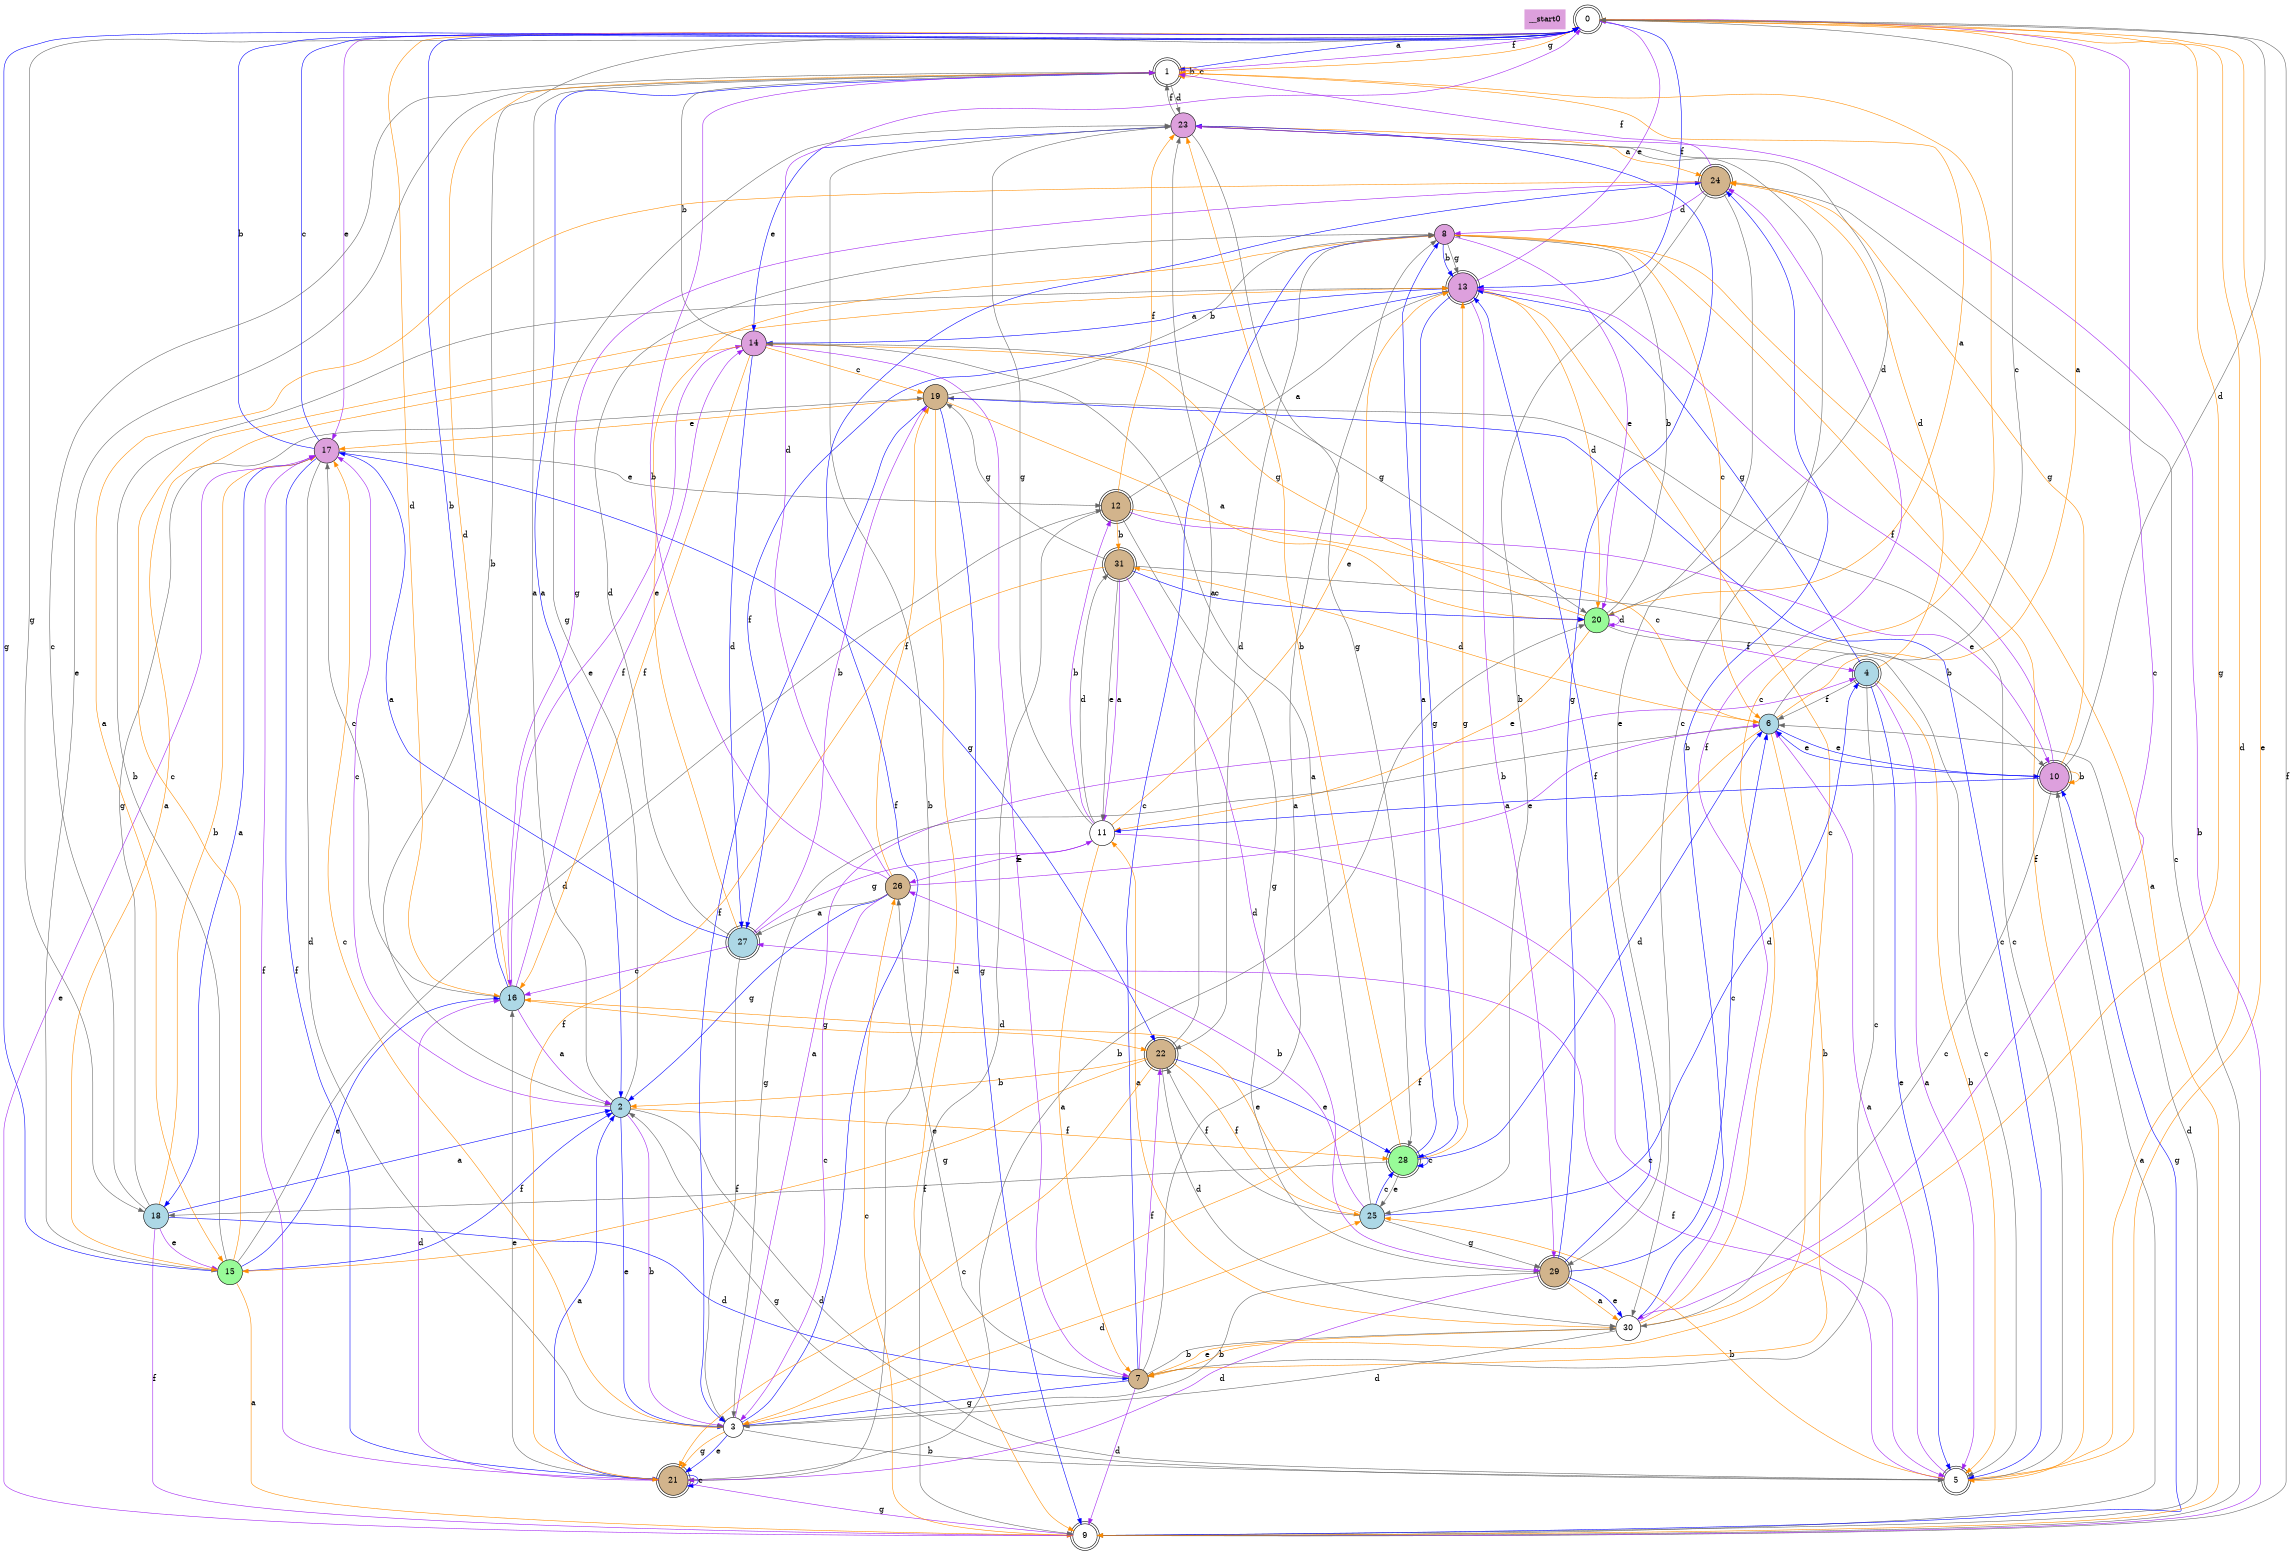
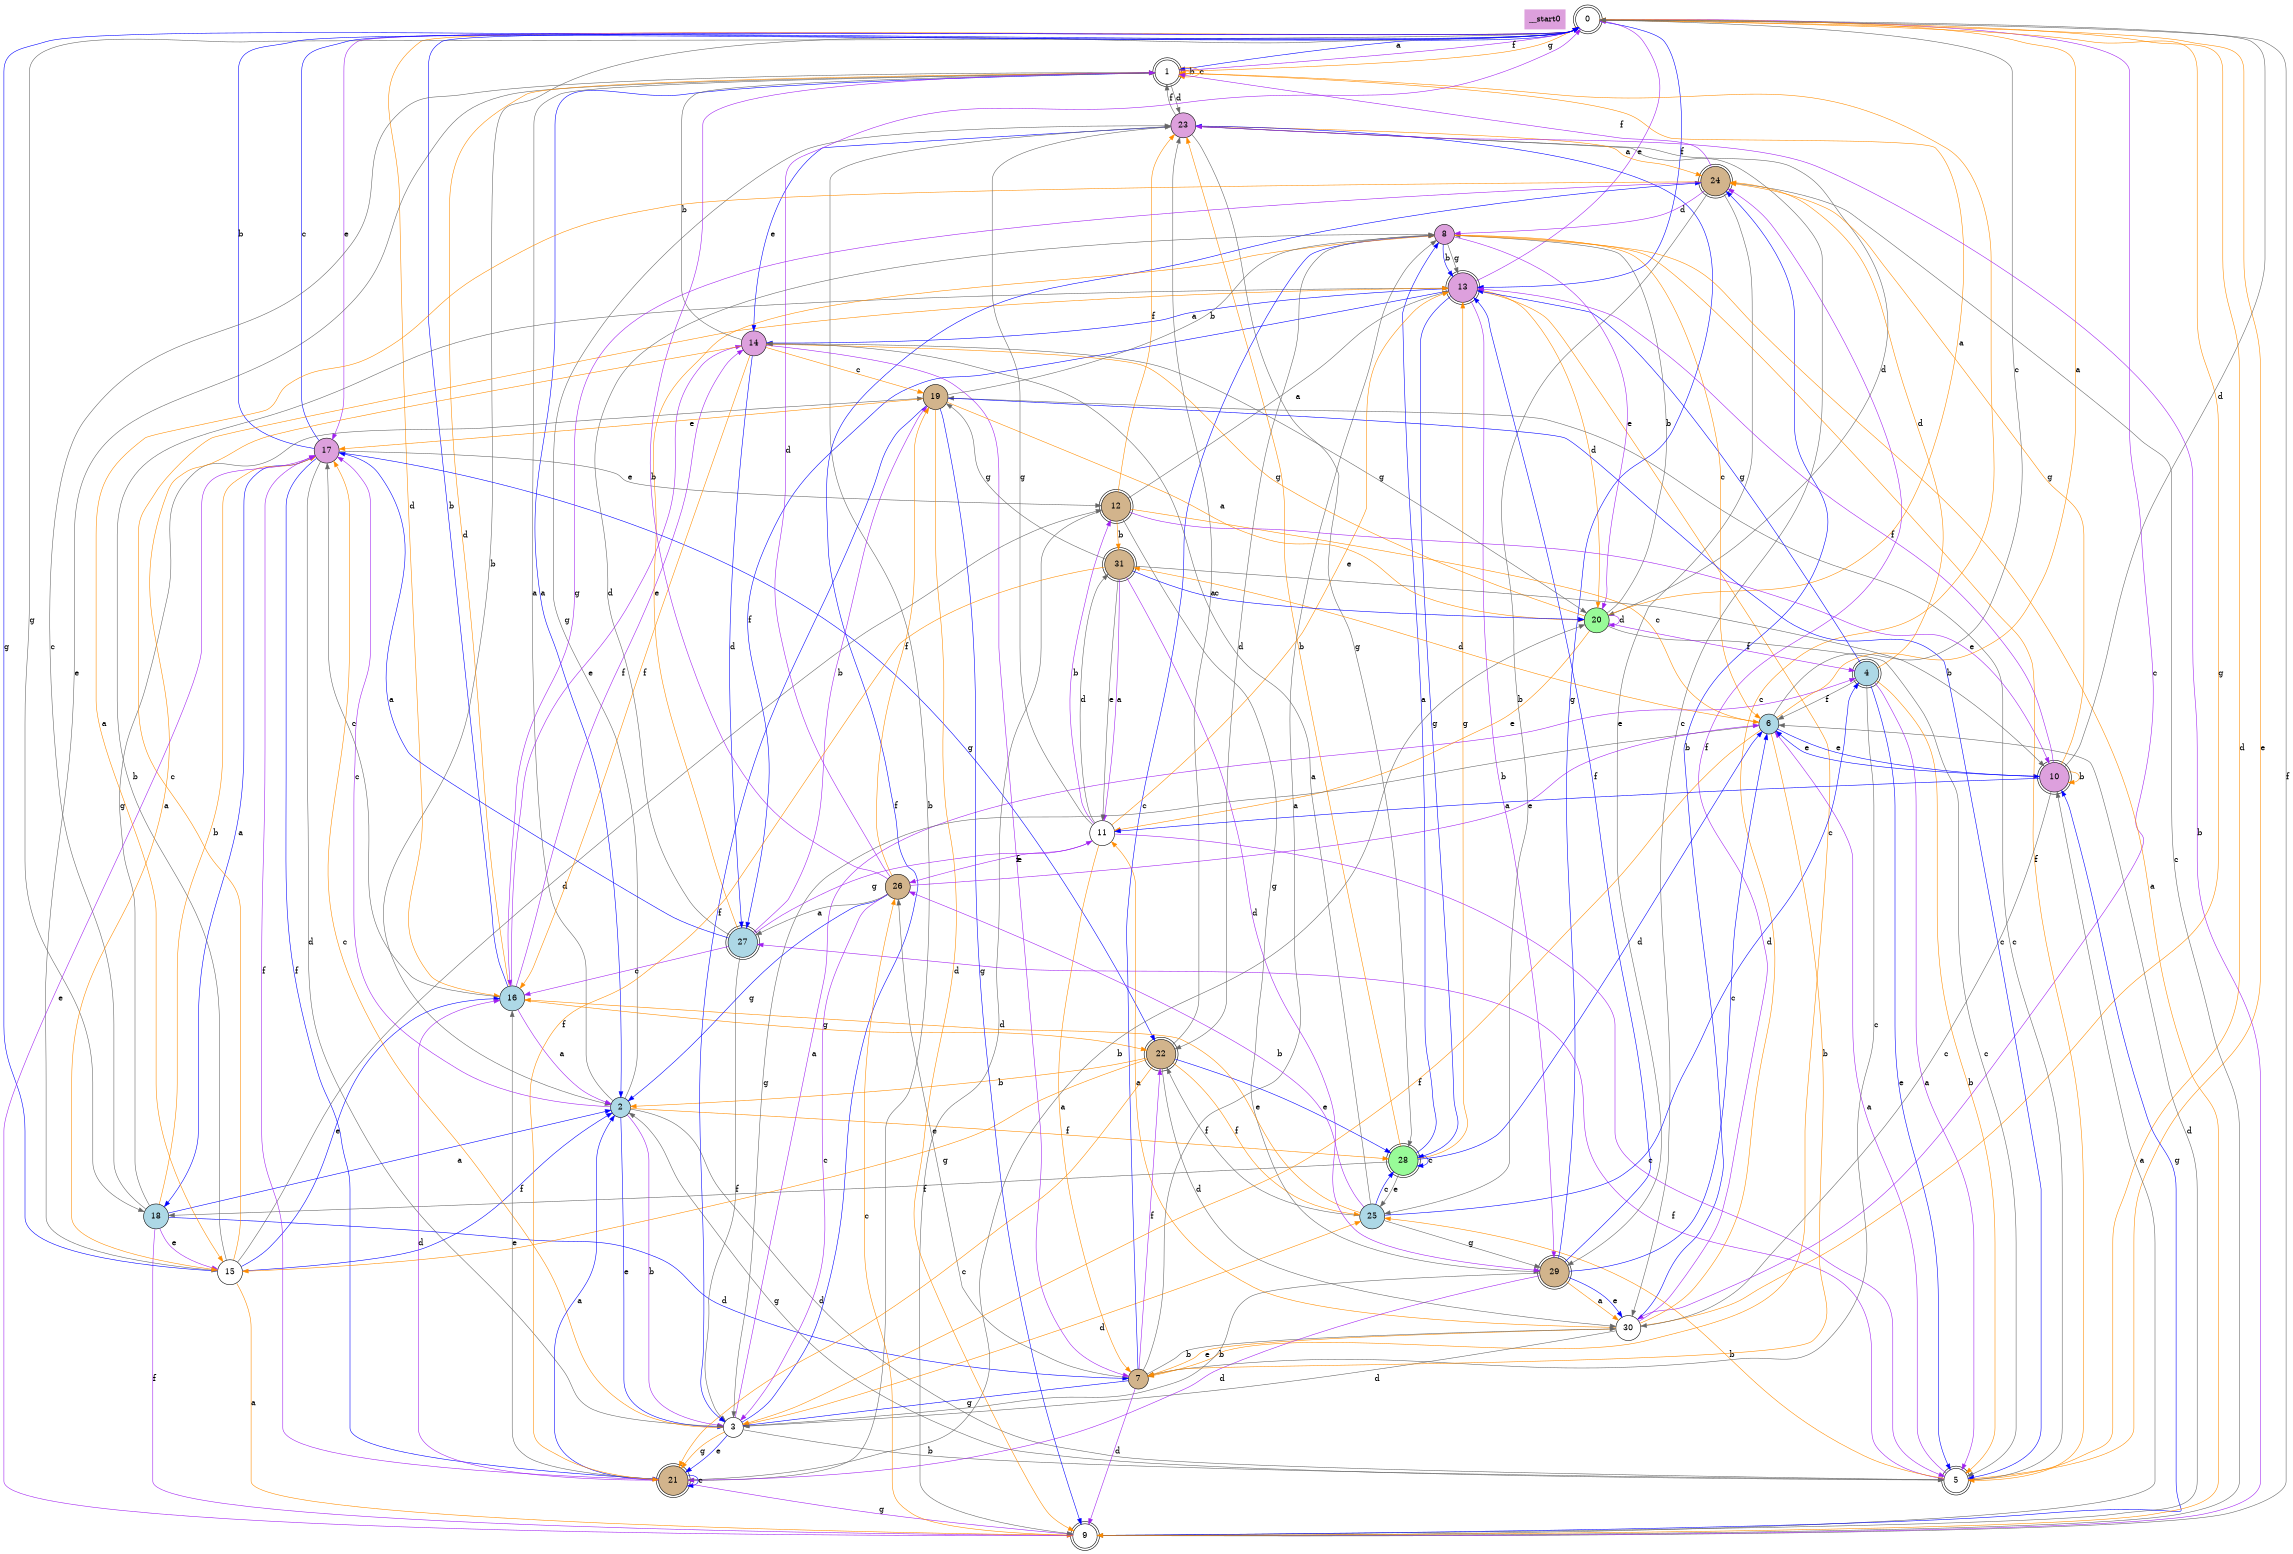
node "15": fillcolor palegreen -> white
